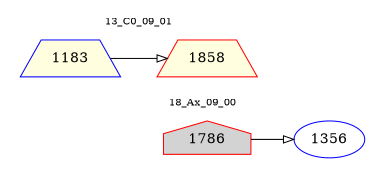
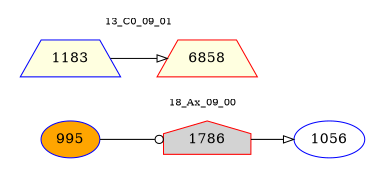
node "1858": label "1858" -> "6858"
node "995": added
node "1356": label "1356" -> "1056"
